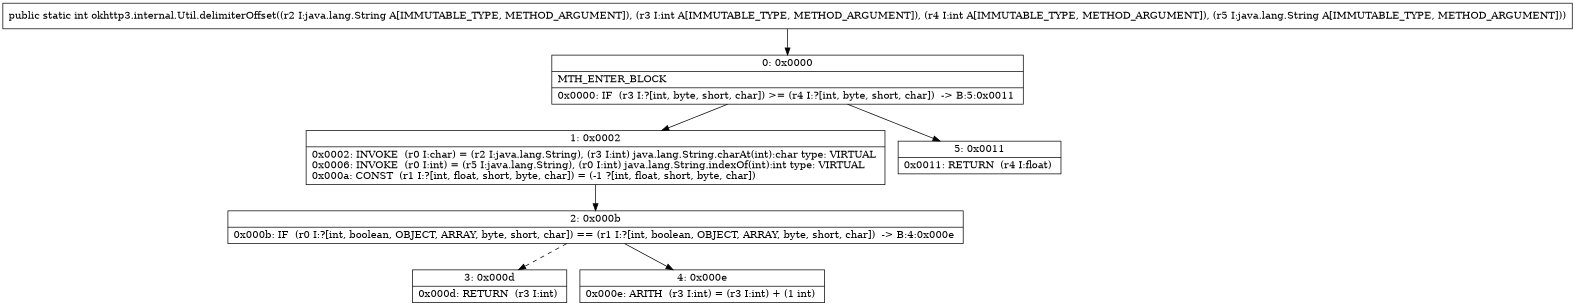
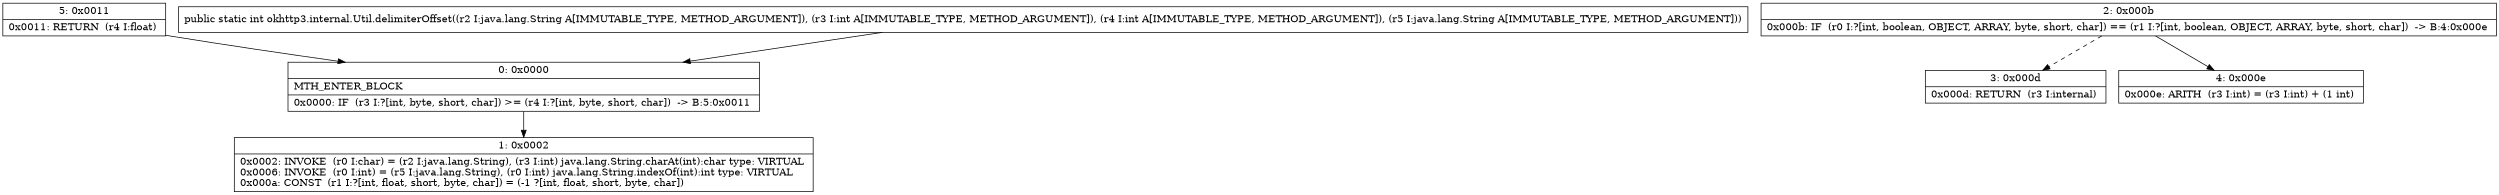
edge "0: 0x0000" -> "5: 0x0011": reversed
edge "1: 0x0002" -> "2: 0x000b": removed
node "3: 0x000d": text "0x000d: RETURN  (r3 I:int)" -> "0x000d: RETURN  (r3 I:internal)"
